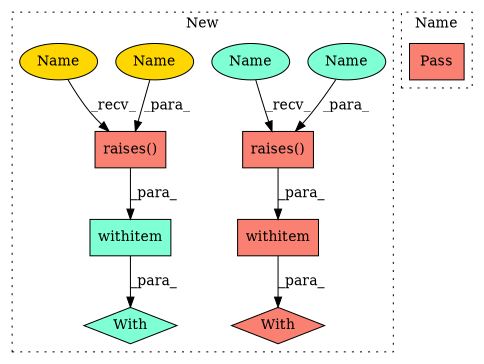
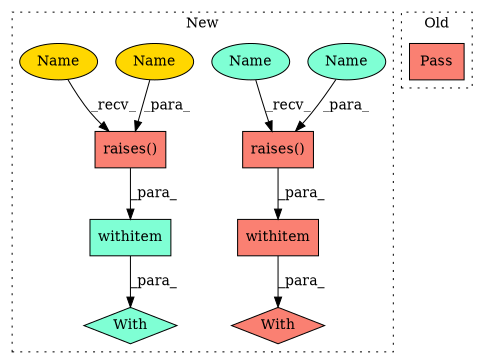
cluster "Name": label "Name" -> "Old"
